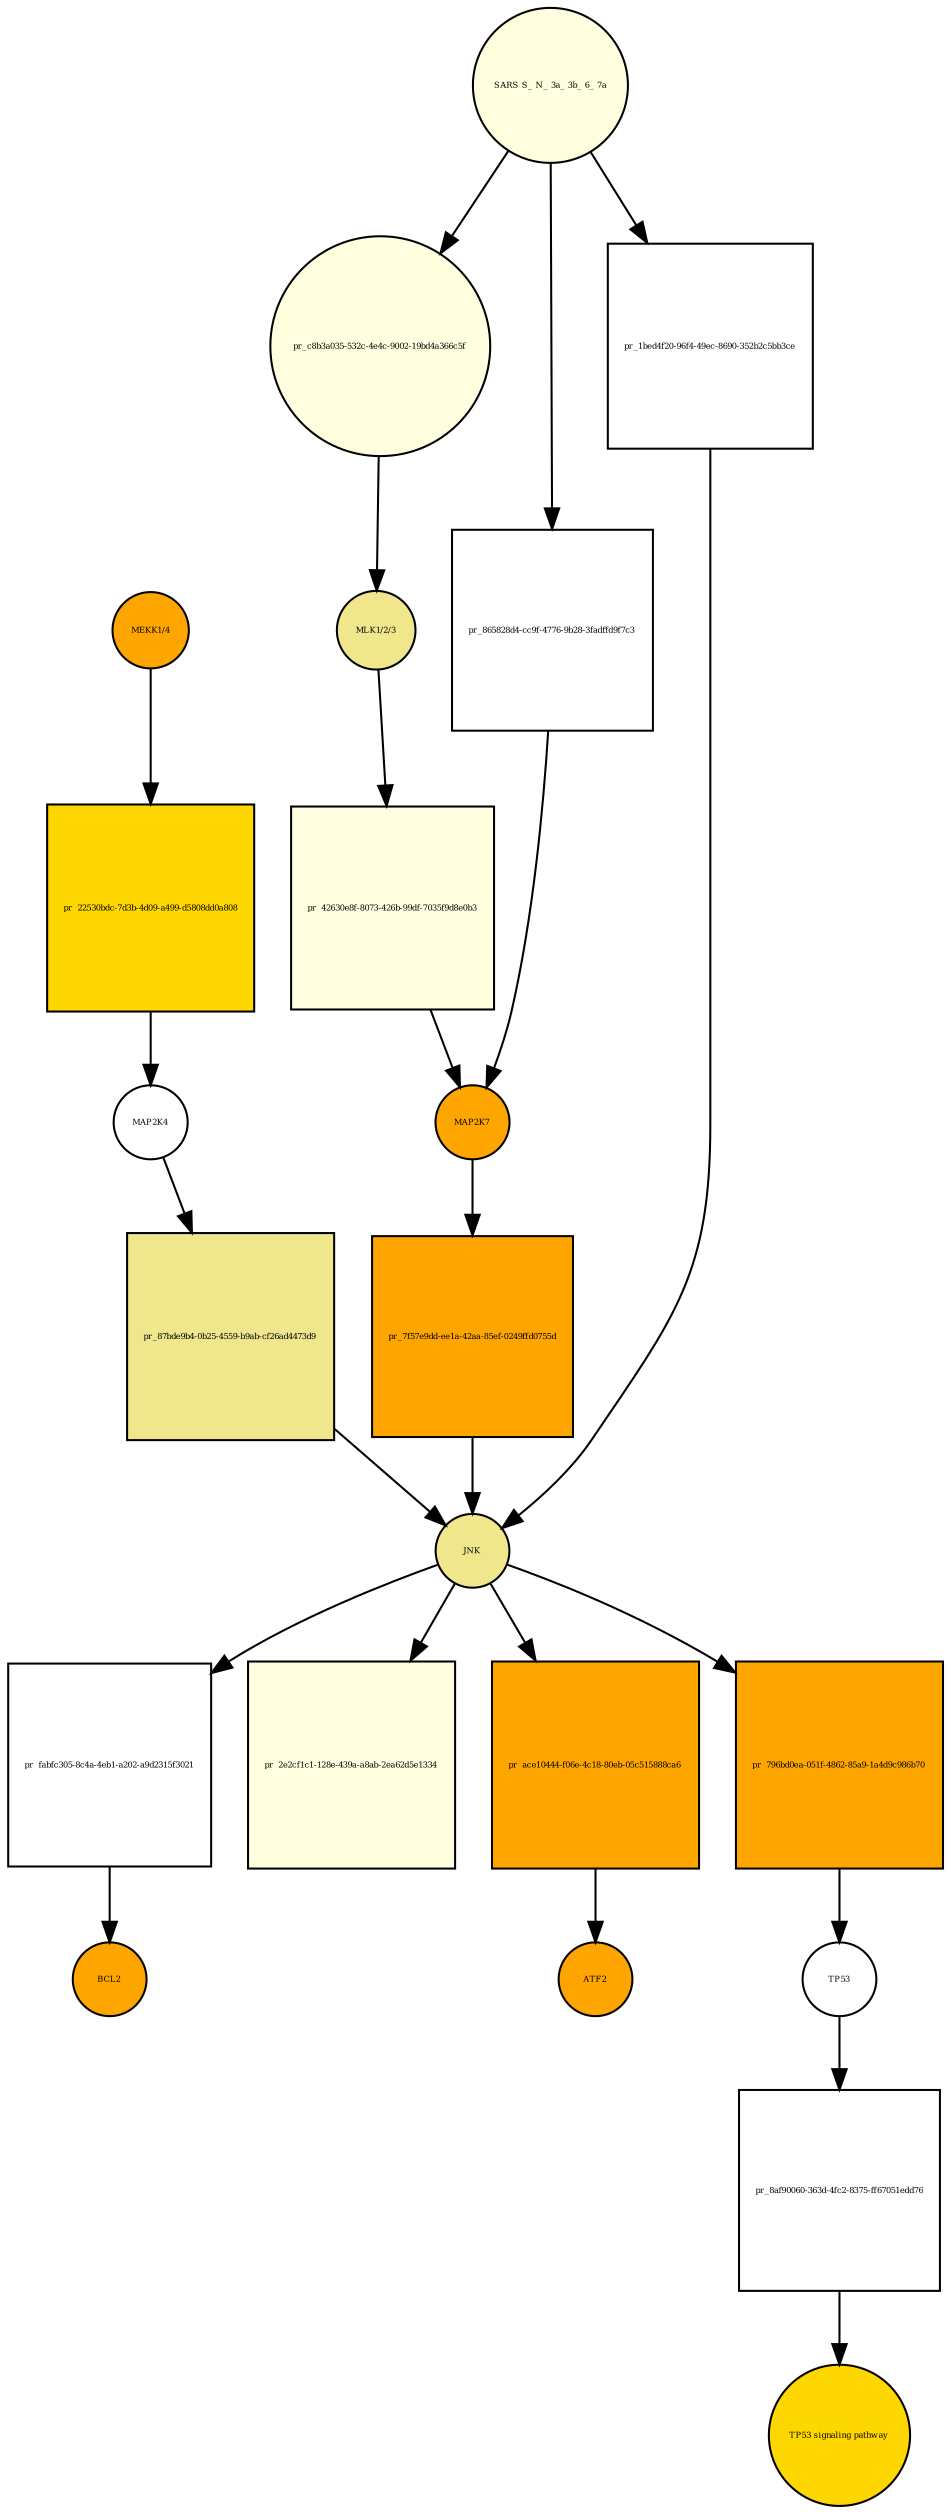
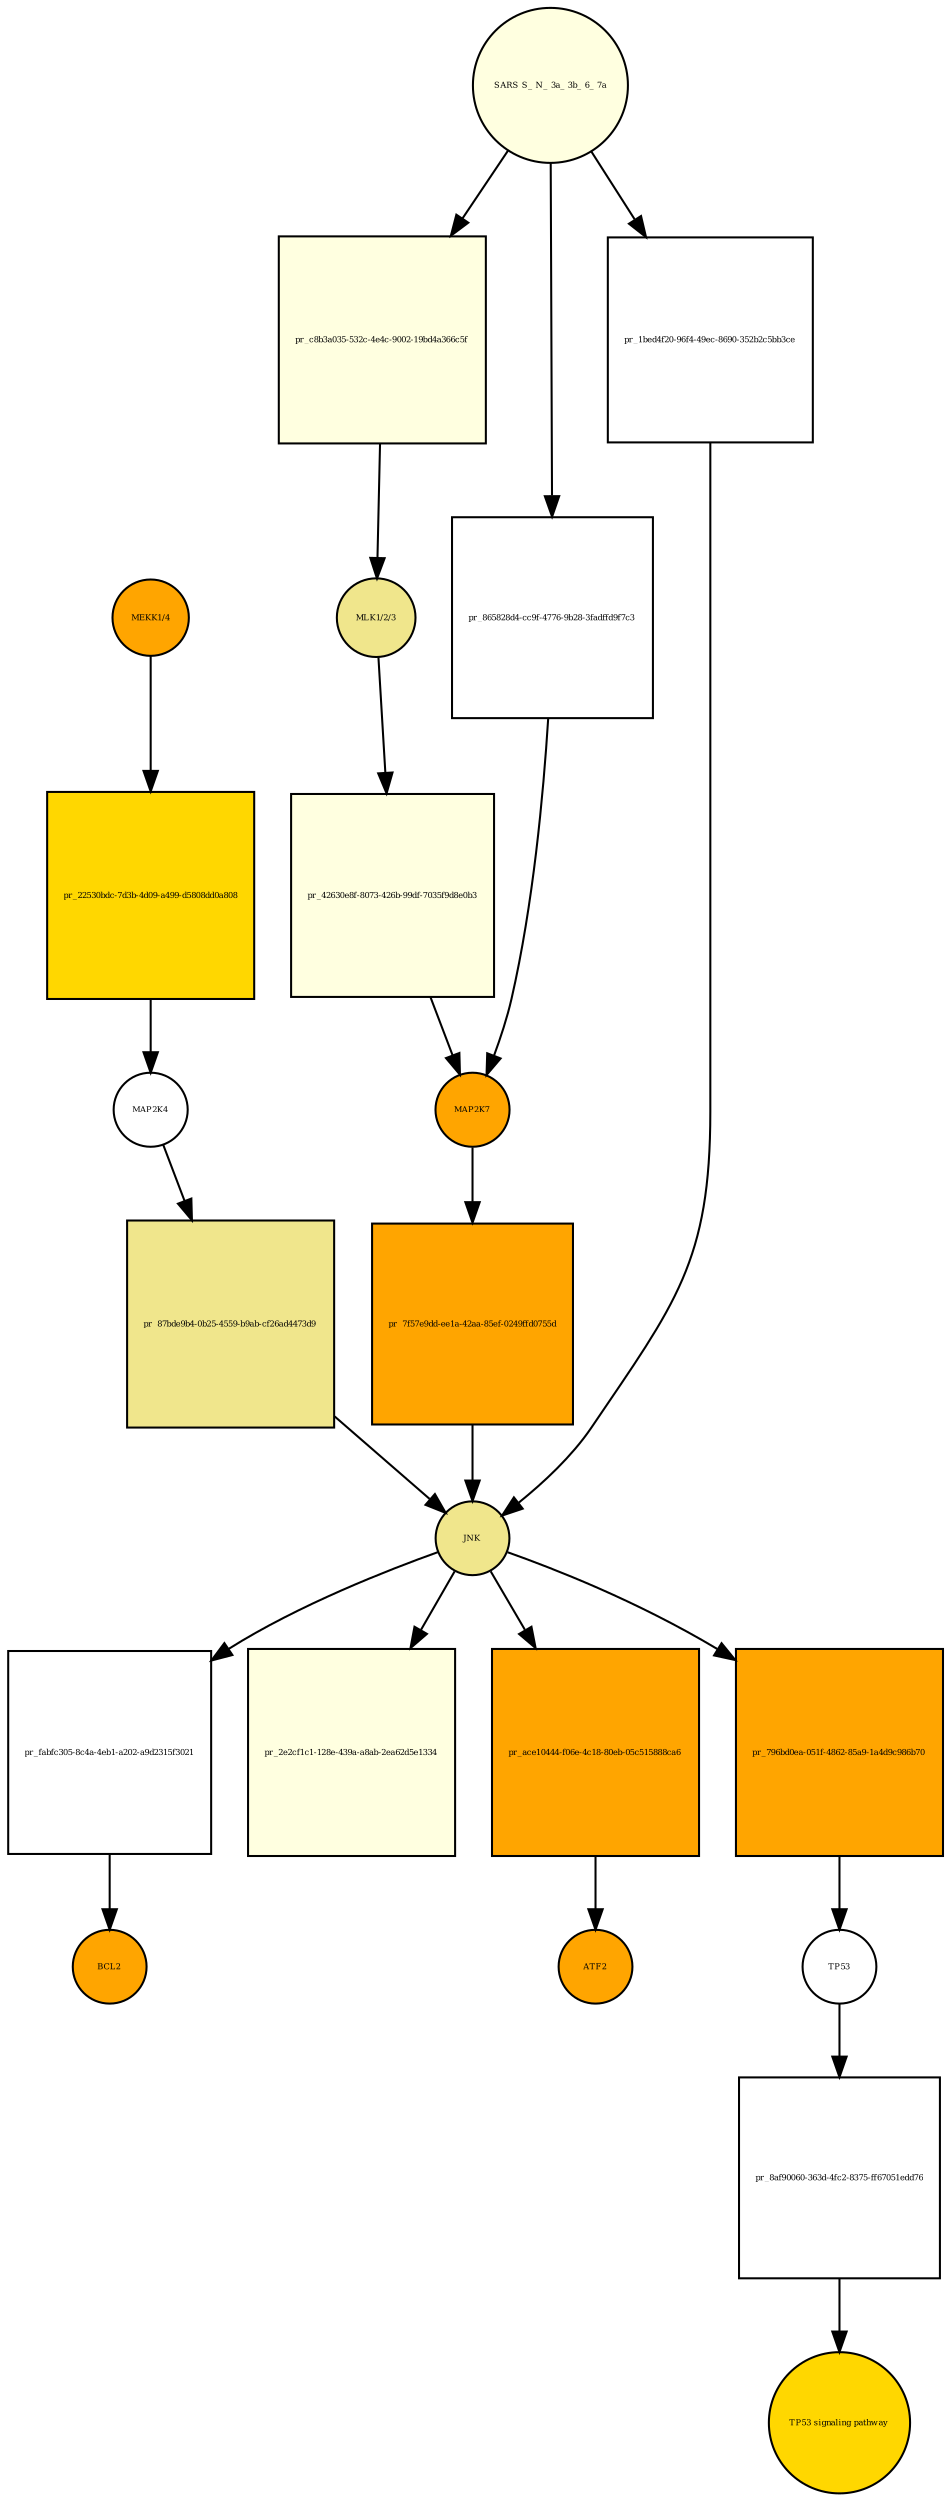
node "pr_c8b3a035-532c-4e4c-9002-19bd4a366c5f": shape circle -> square
